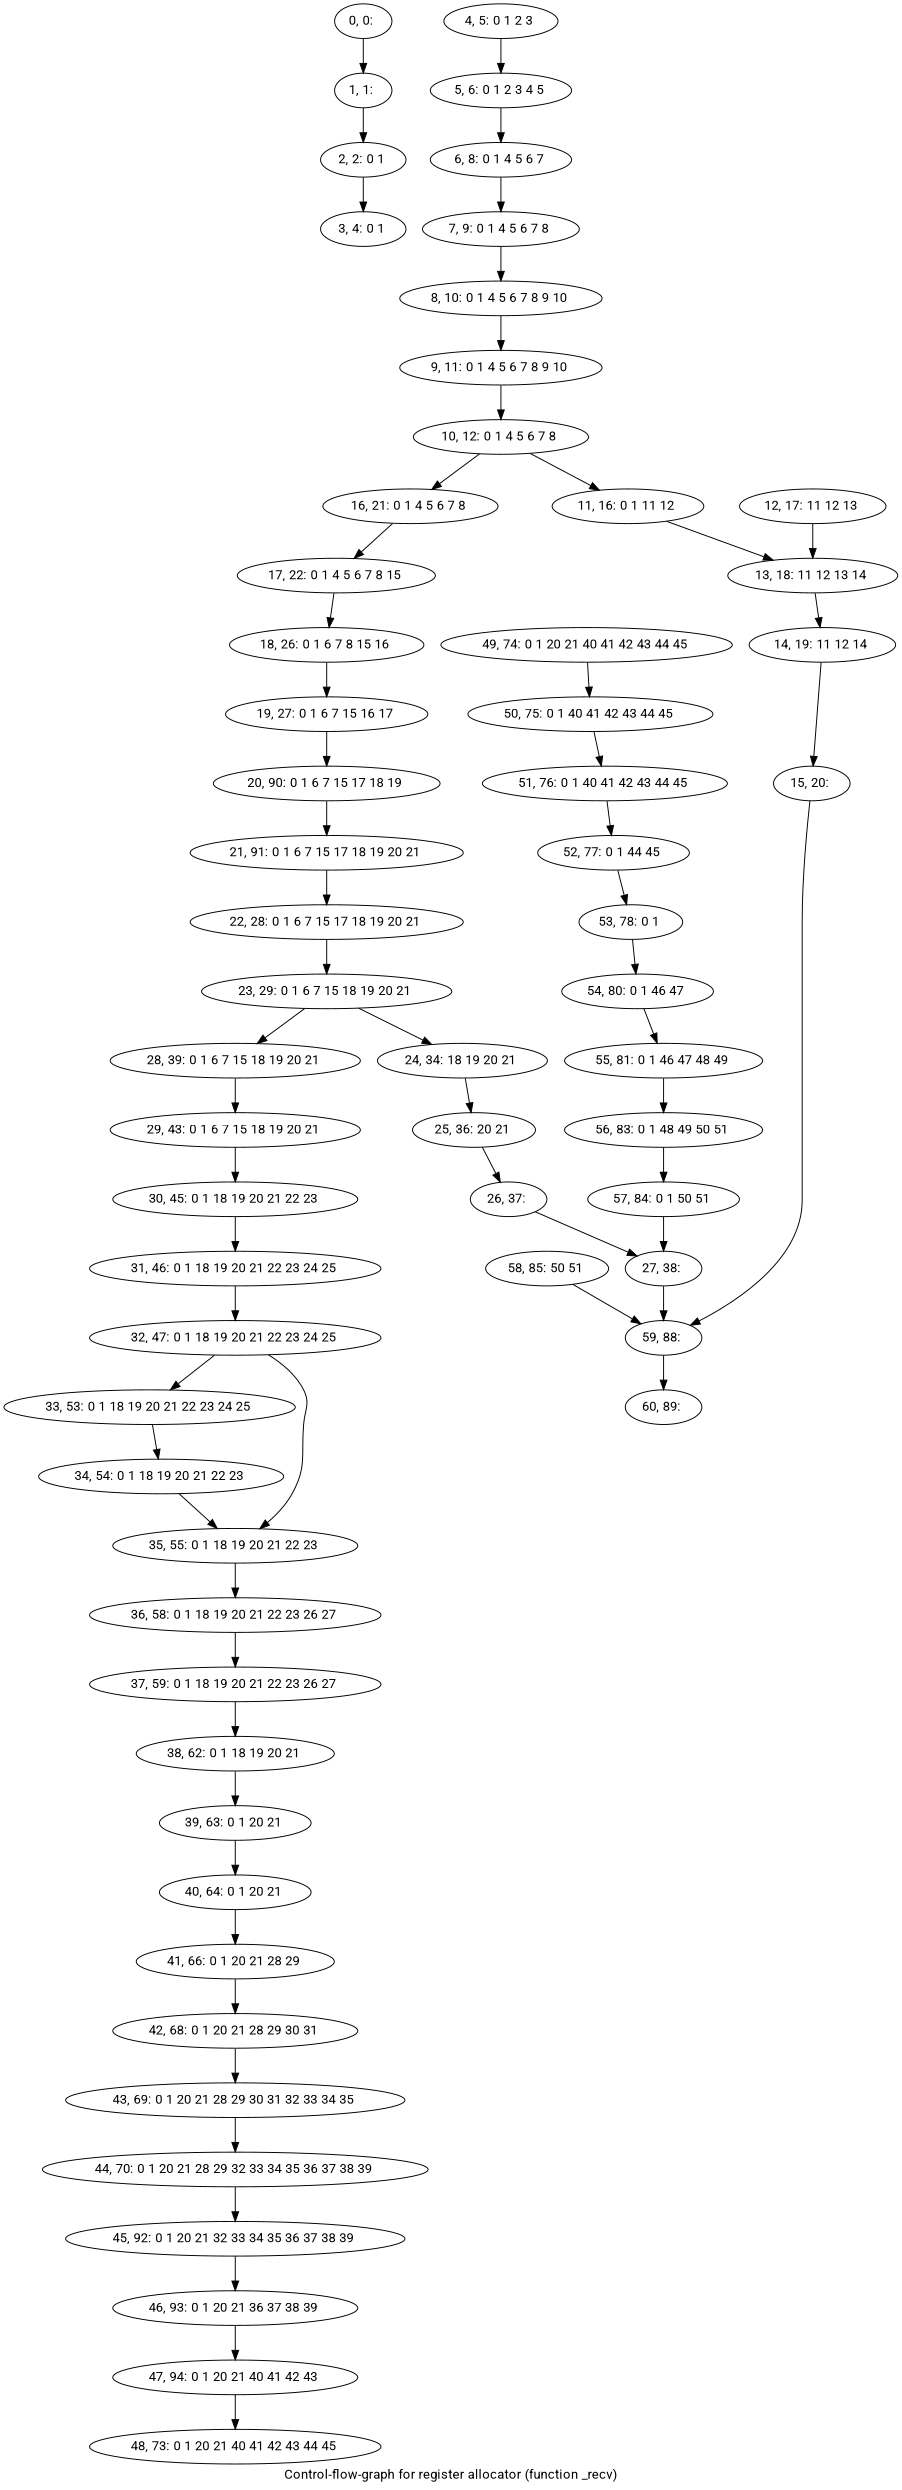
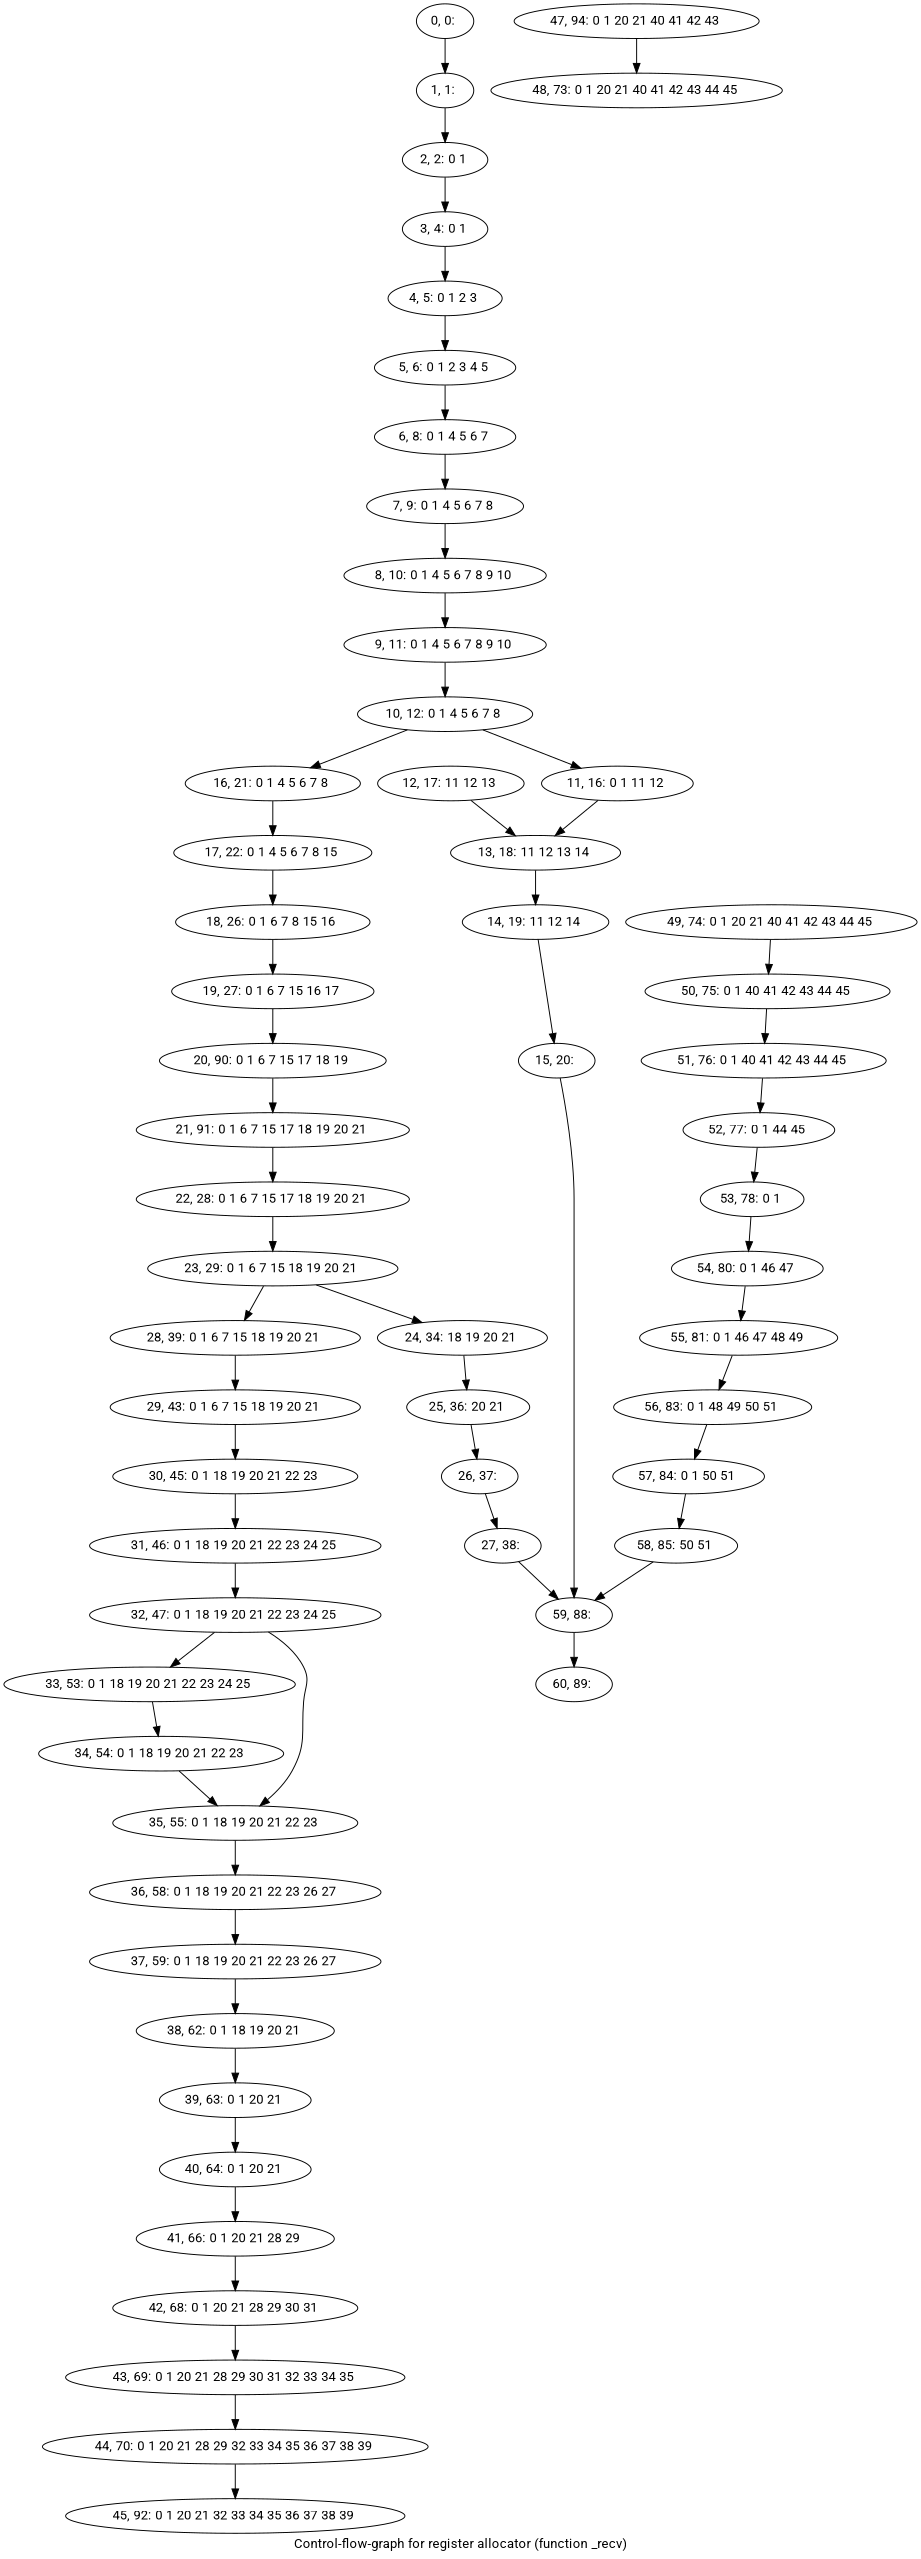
edge "3, 4: 0 1" -> "4, 5: 0 1 2 3": added
edge "57, 84: 0 1 50 51" -> "27, 38:": now "57, 84: 0 1 50 51" -> "58, 85: 50 51"
node "46, 93: 0 1 20 21 36 37 38 39": removed
